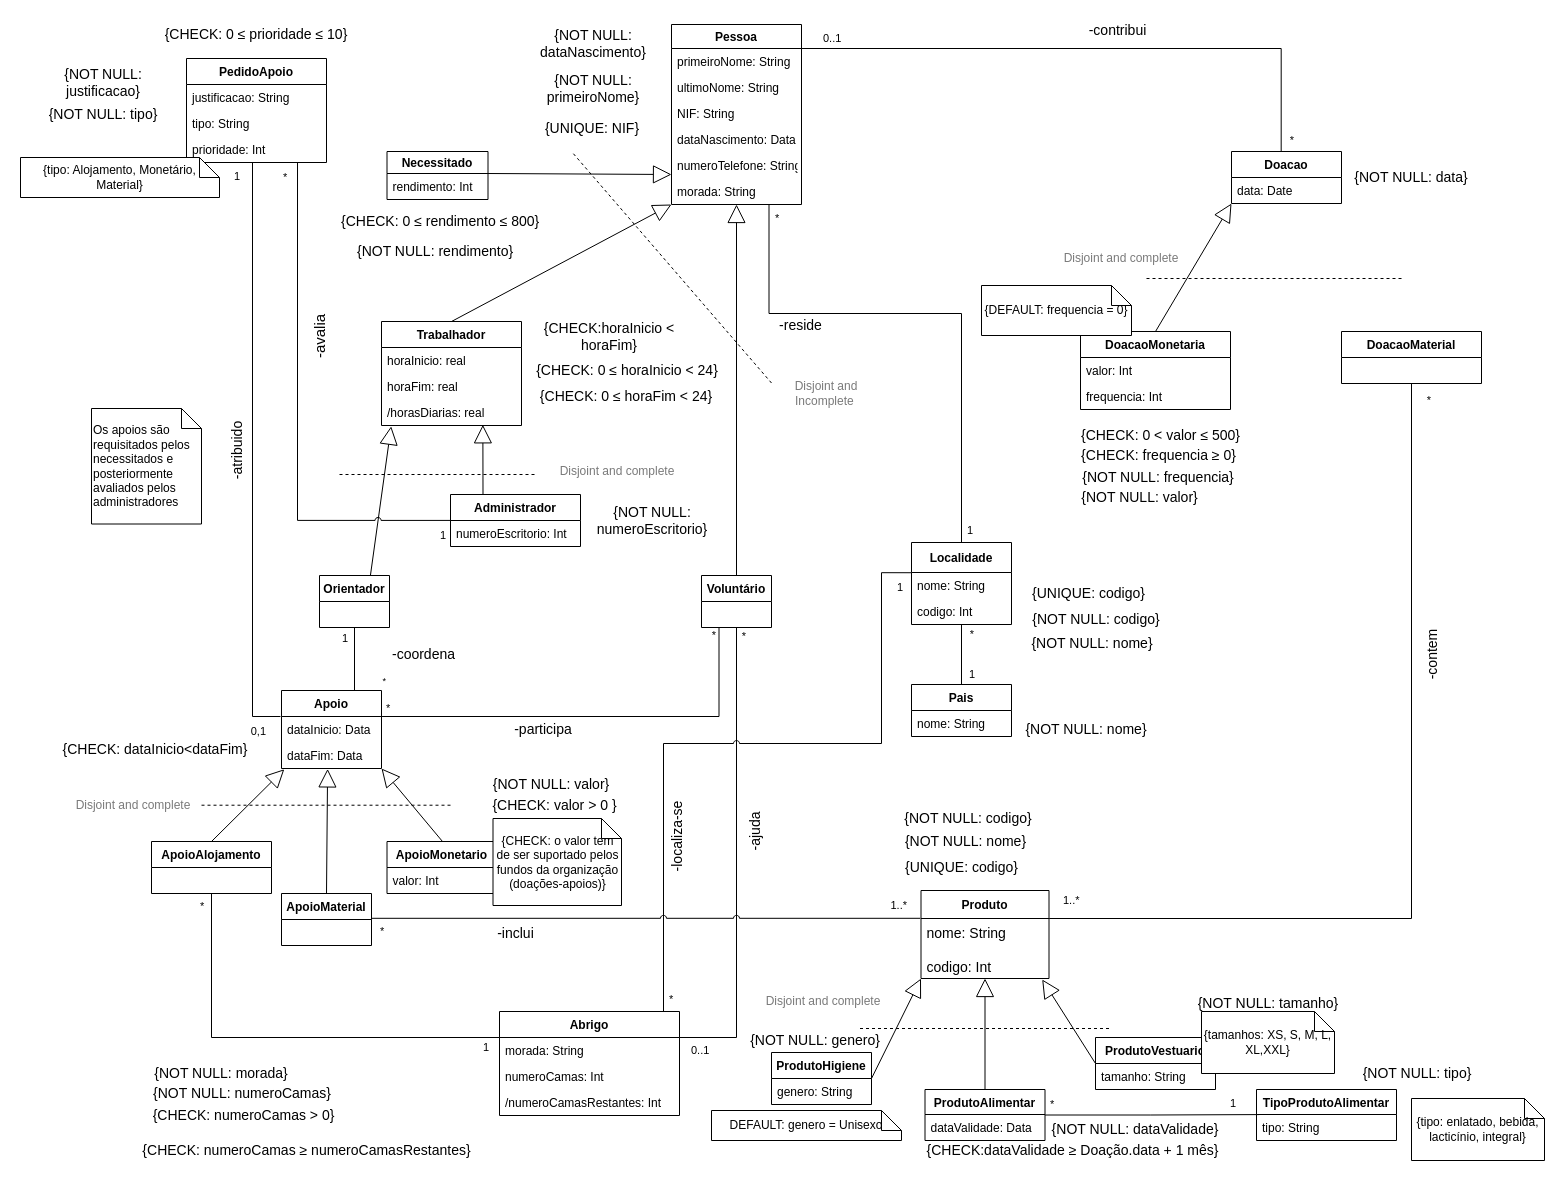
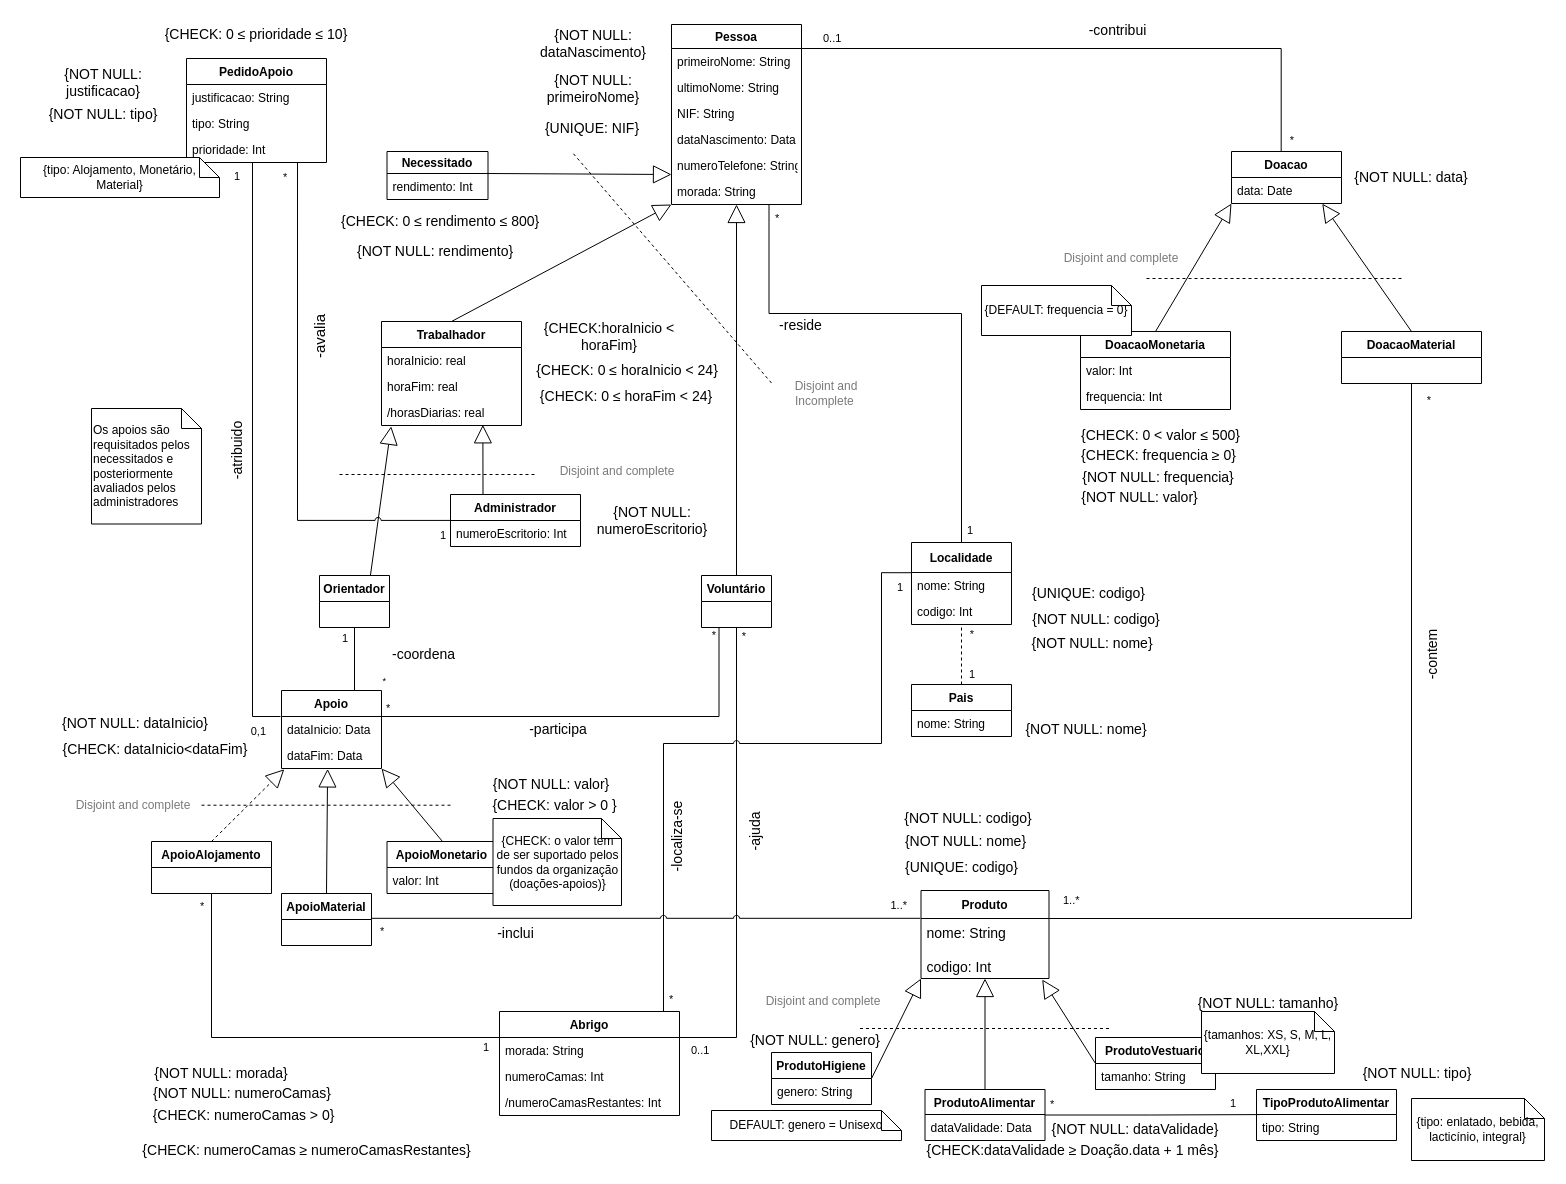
edge "DoacaoMaterial" -> "data: Date": added
edge "Localidade" -- "Pais": style solid -> dashed
node "{NOT NULL: dataInicio}": added
node "-participa": moved (544, 730) -> (559, 730)
edge "ApoioAlojamento" -> "dataFim: Data": style solid -> dashed
